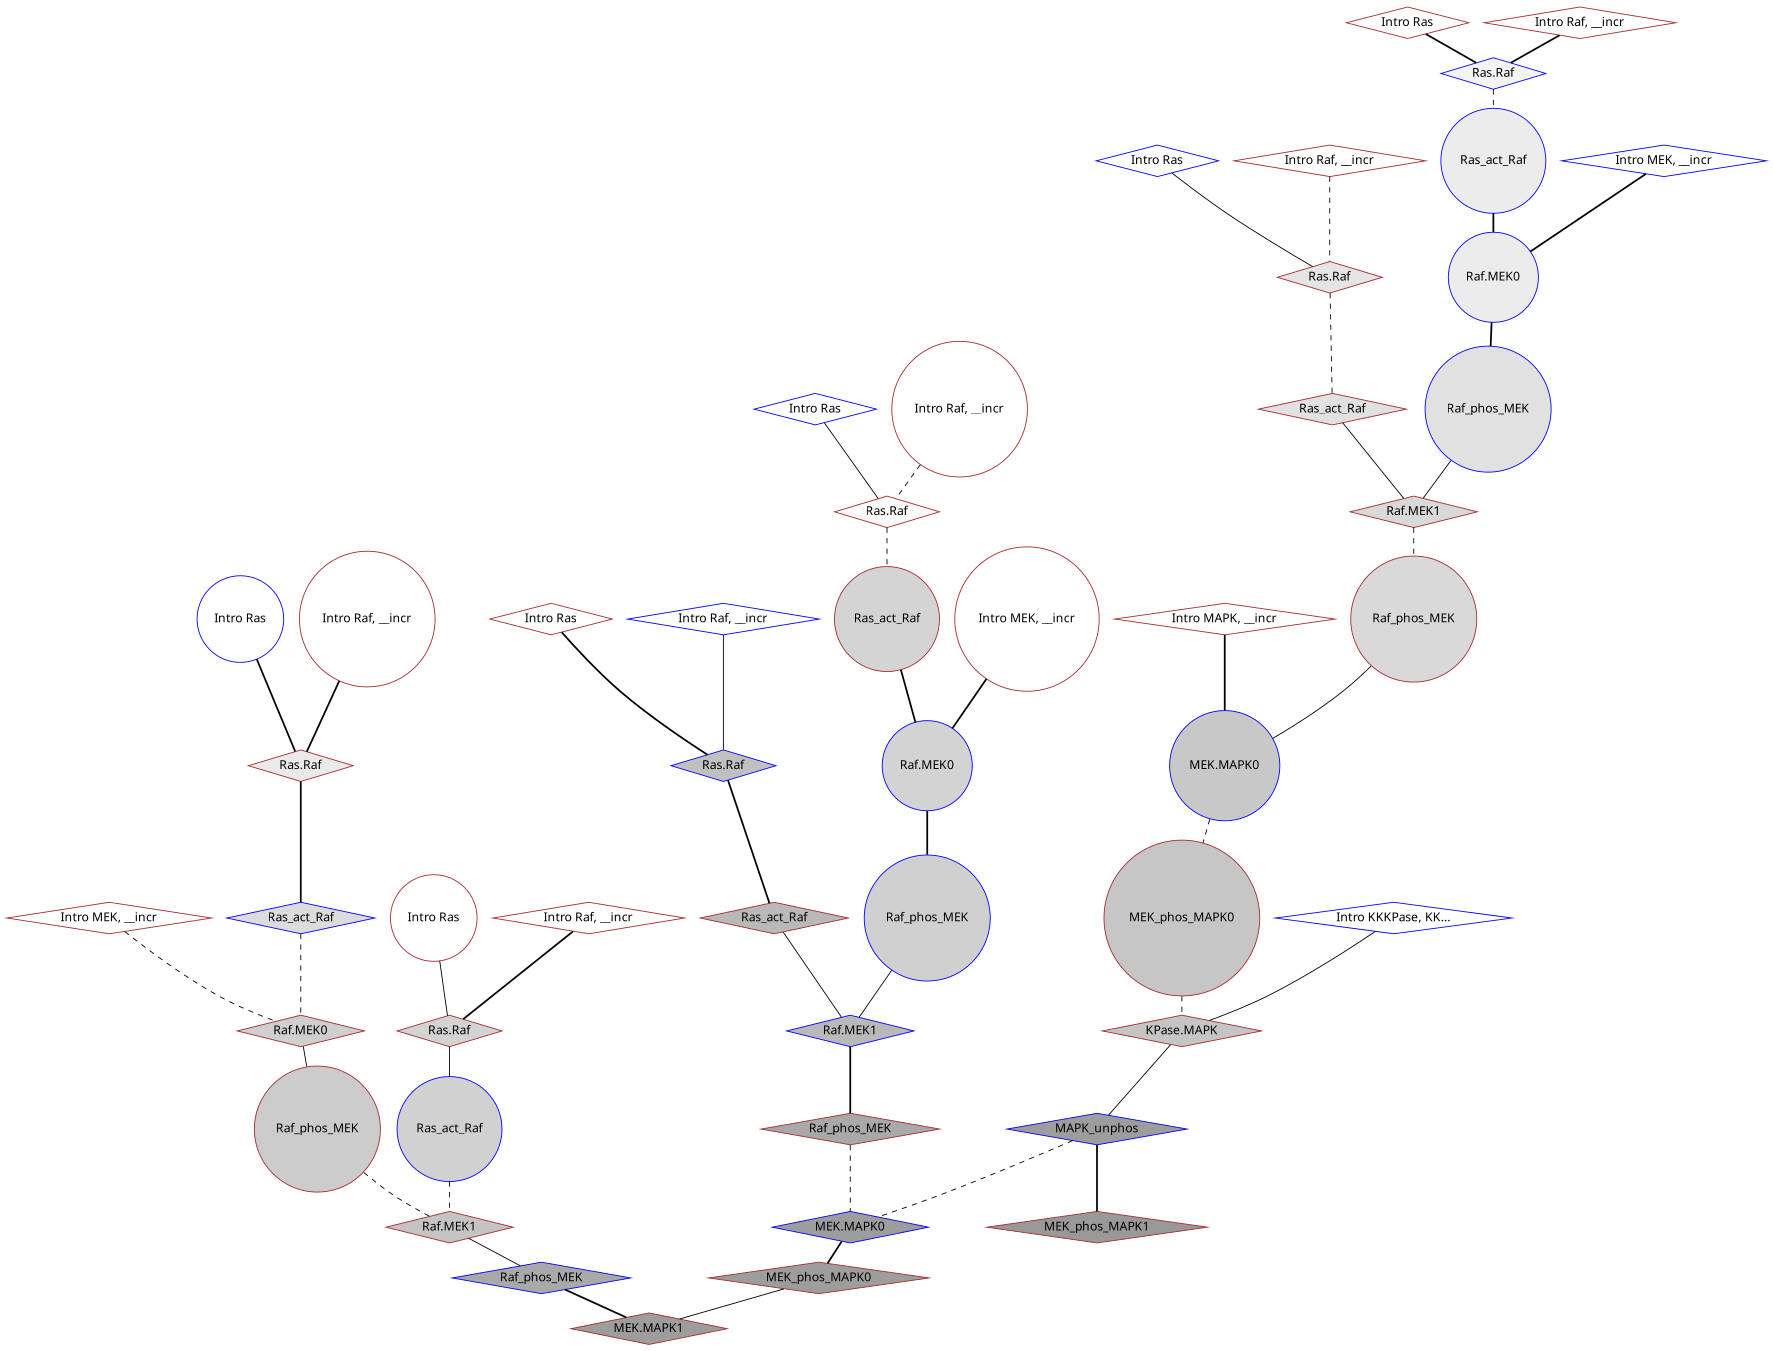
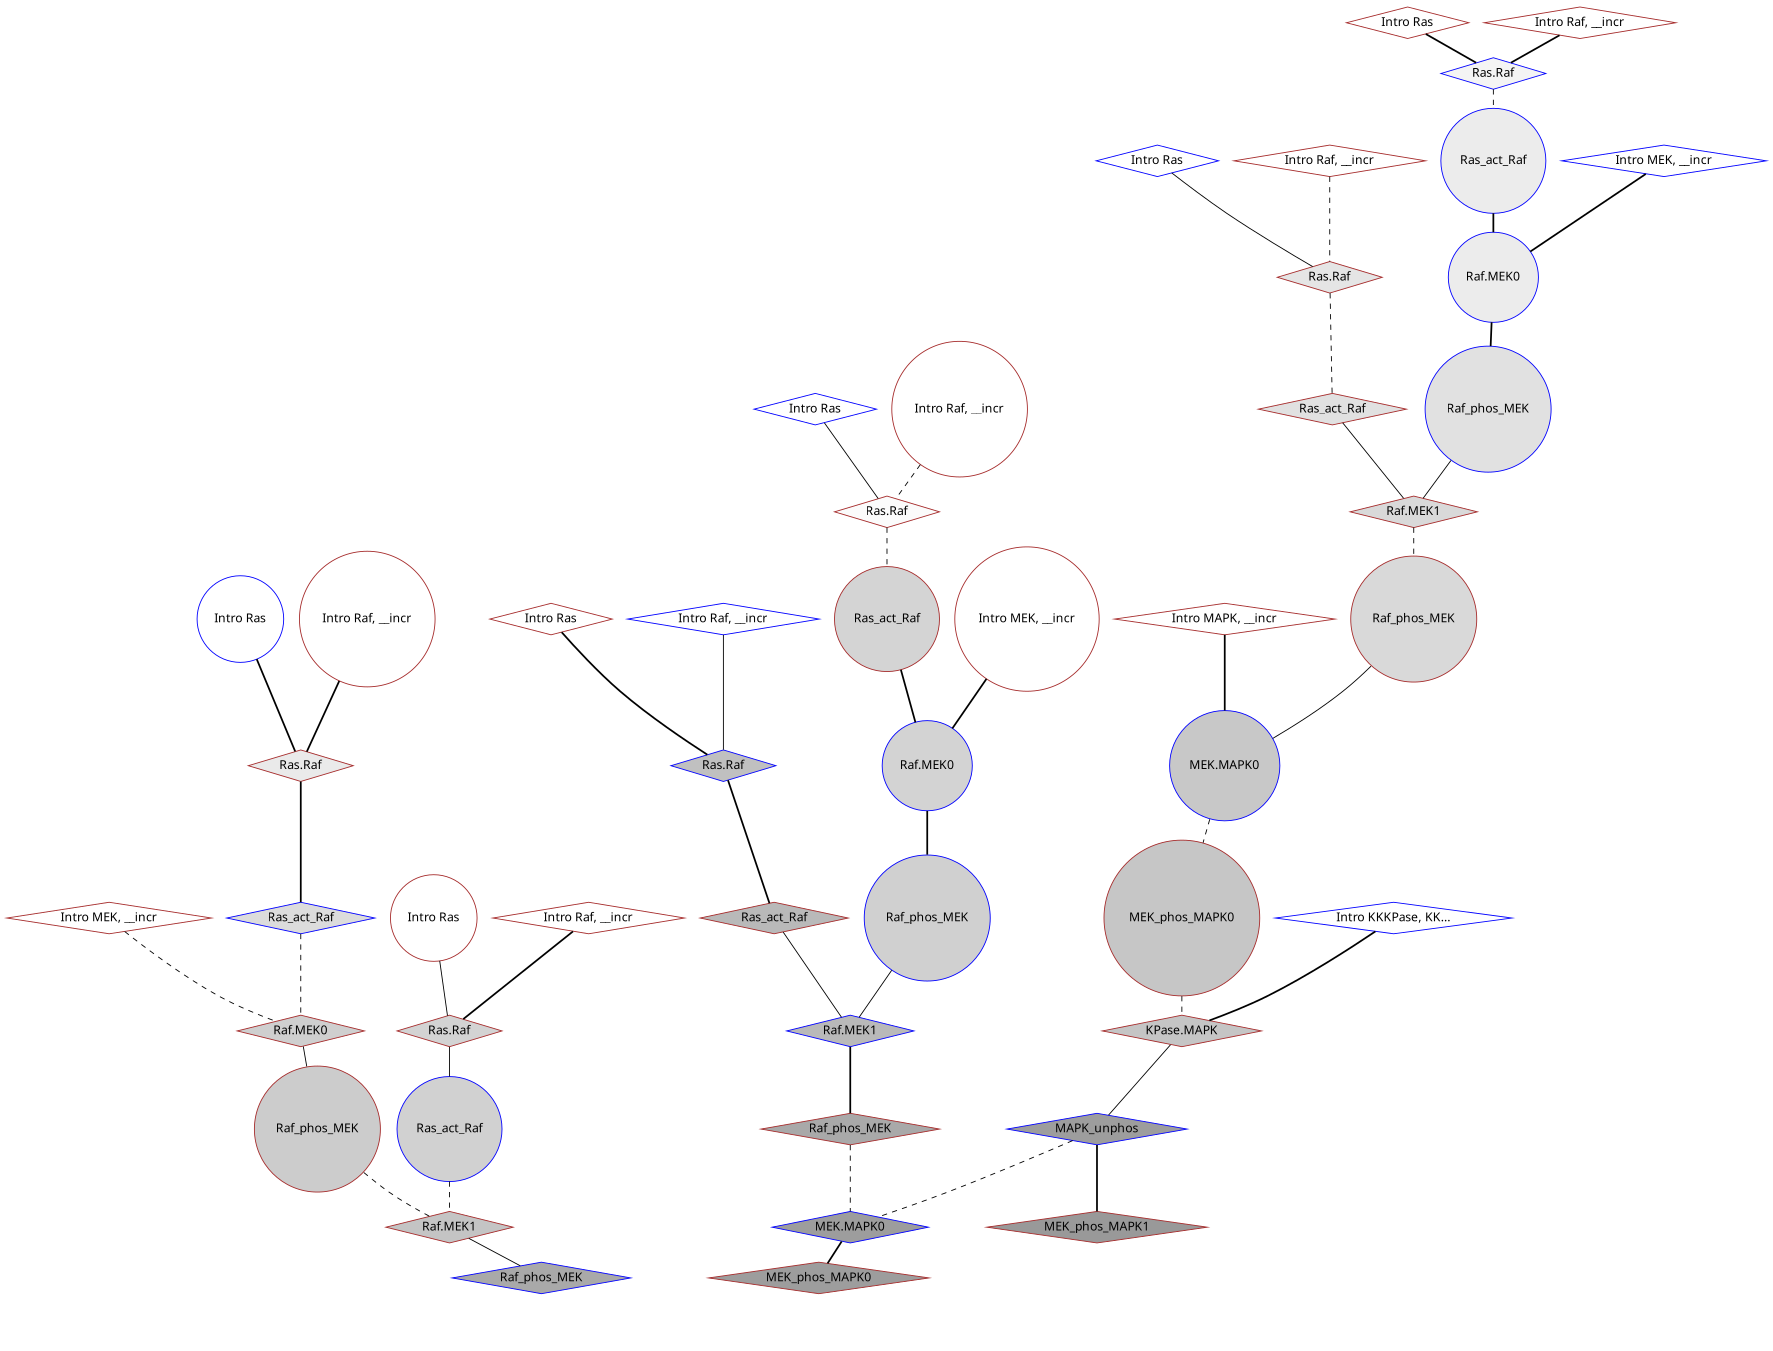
edge "Intro KKKPase, KK..." -- "KPase.MAPK": style solid -> bold
node "MEK.MAPK1": removed
